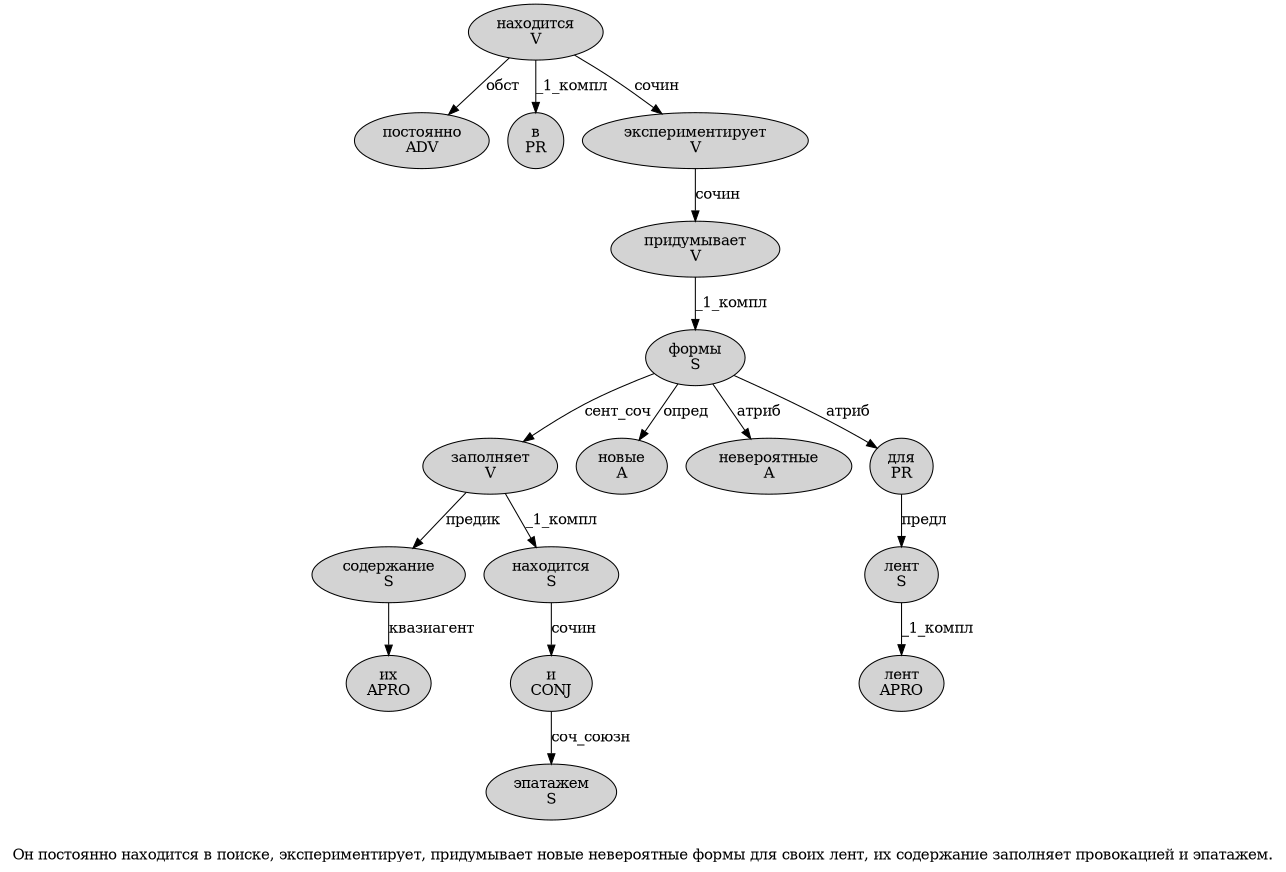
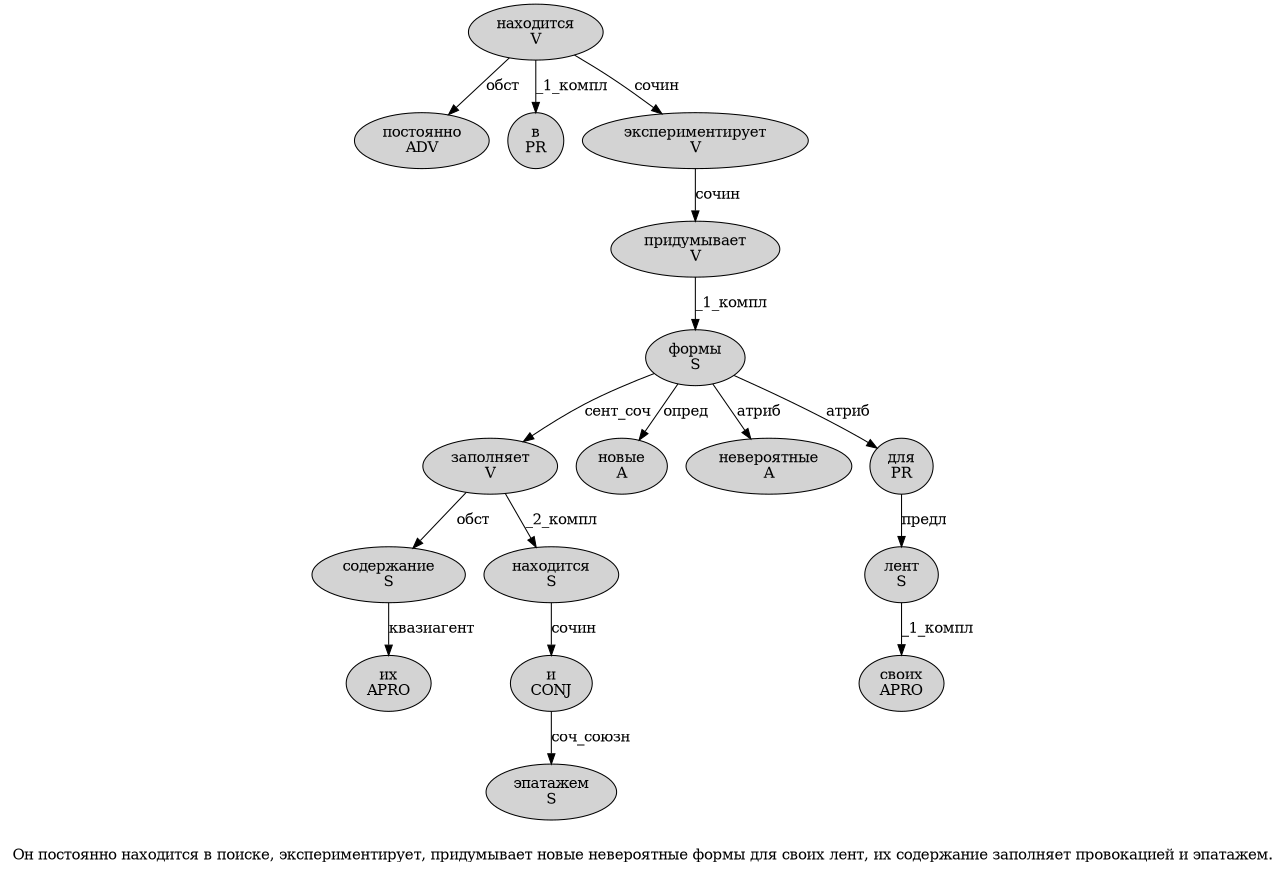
edge "заполняет V" -> "содержание S": label "предик" -> "обст"
edge "заполняет V" -> "находится S": label "_1_компл" -> "_2_компл"
node "лент APRO": label "лент APRO" -> "своих APRO"
